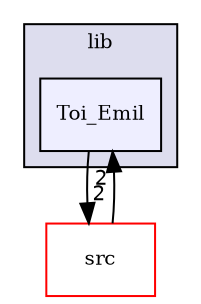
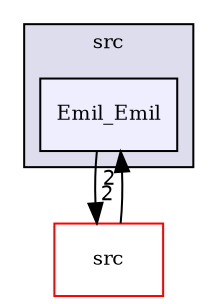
cluster "lib": label "lib" -> "src"
node "Toi_Emil": label "Toi_Emil" -> "Emil_Emil"
